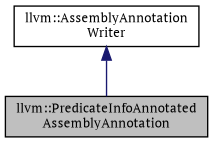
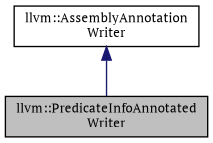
node "llvm::PredicateInfoAnnotated AssemblyAnnotation": label "llvm::PredicateInfoAnnotated AssemblyAnnotation" -> "llvm::PredicateInfoAnnotated Writer"
